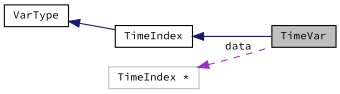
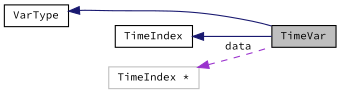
edge "TimeIndex" -> "VarType": now "TimeVar" -> "VarType"
